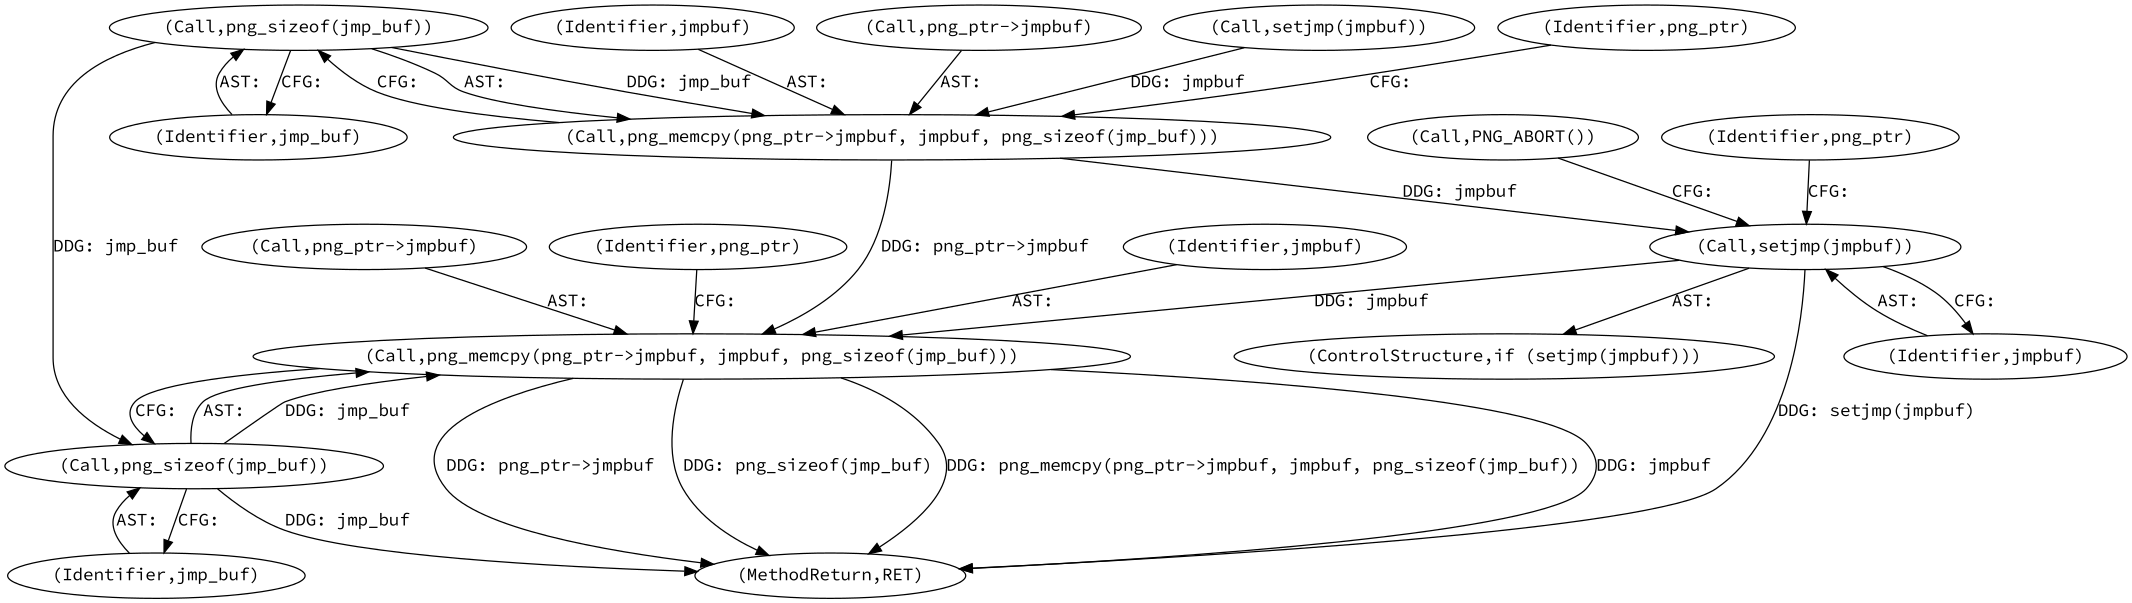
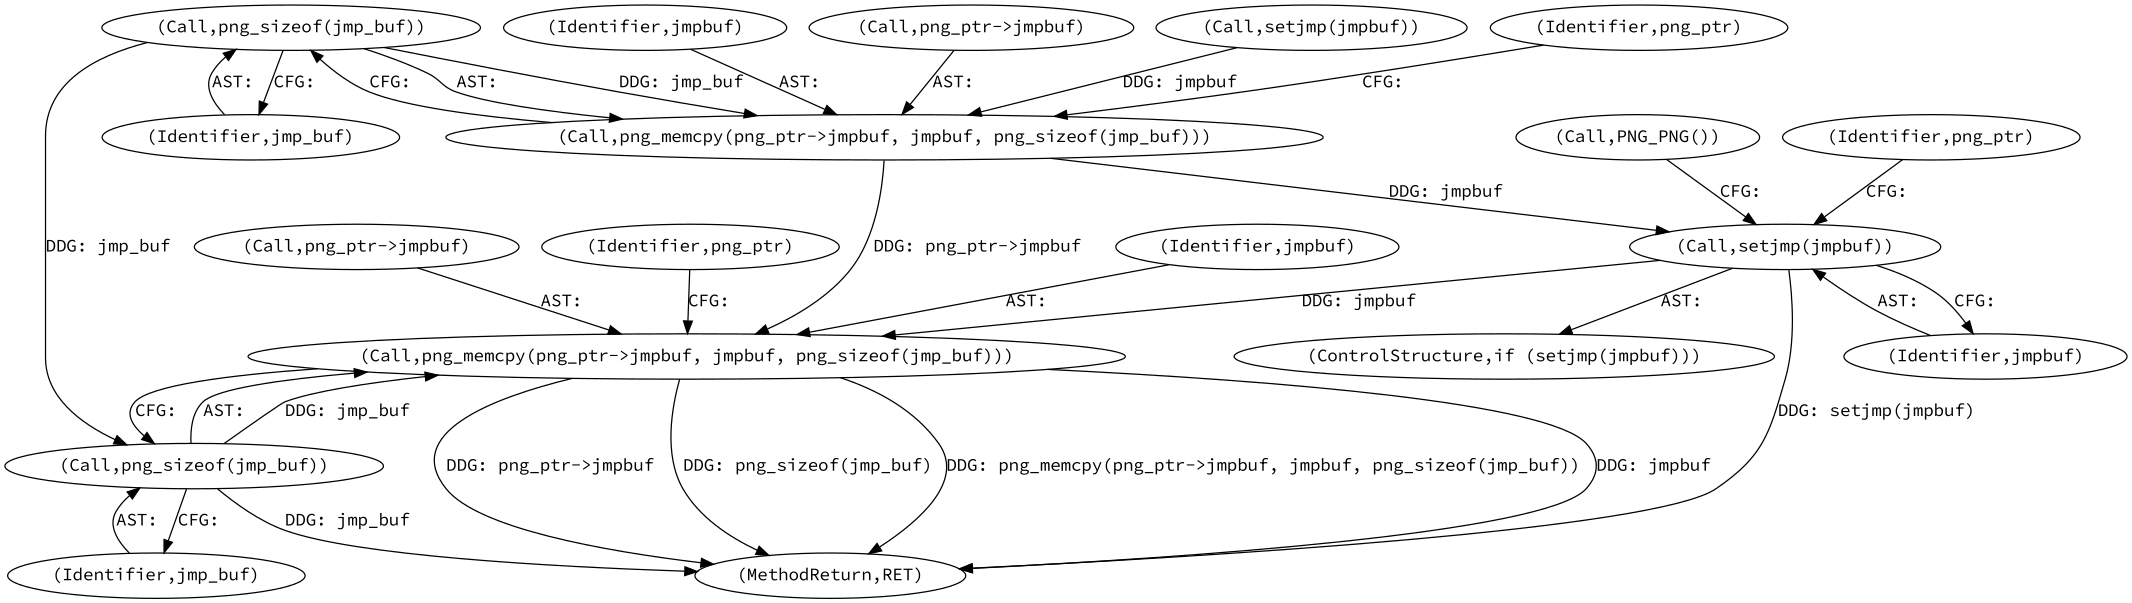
node "(Call,PNG_ABORT())": label "(Call,PNG_ABORT())" -> "(Call,PNG_PNG())"
